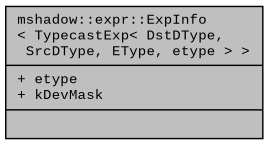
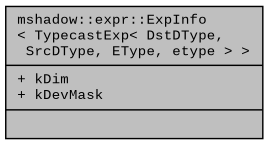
node "mshadow::expr::ExpInfo": text "+ etype" -> "+ kDim"
